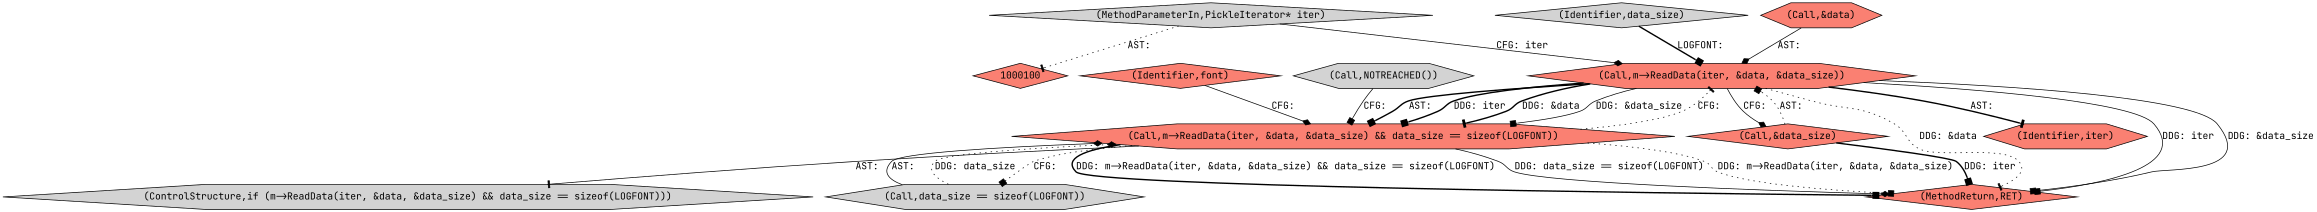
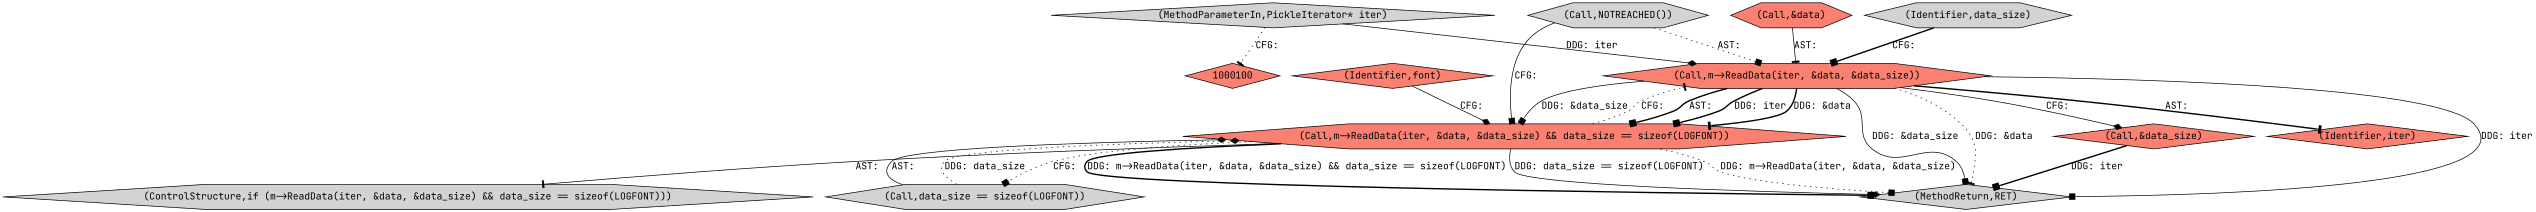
node "(Identifier,data_size)": shape diamond -> hexagon
edge "(Call,&data)" -> "(Call,m->ReadData(iter, &data, &data_size))": arrowhead diamond -> tee
edge "(MethodParameterIn,PickleIterator* iter)" -> "1000100": label "AST: " -> "CFG: "
edge "(MethodParameterIn,PickleIterator* iter)" -> "(Call,m->ReadData(iter, &data, &data_size))": label "CFG: iter" -> "DDG: iter"
edge "(Identifier,data_size)" -> "(Call,m->ReadData(iter, &data, &data_size))": label "LOGFONT: " -> "CFG: "
edge "(Call,&data_size)" -> "(Call,m->ReadData(iter, &data, &data_size))": now "(Call,NOTREACHED())" -> "(Call,m->ReadData(iter, &data, &data_size))"
node "(Identifier,iter)": shape hexagon -> diamond
node "(MethodReturn,RET)": fillcolor salmon -> lightgrey
